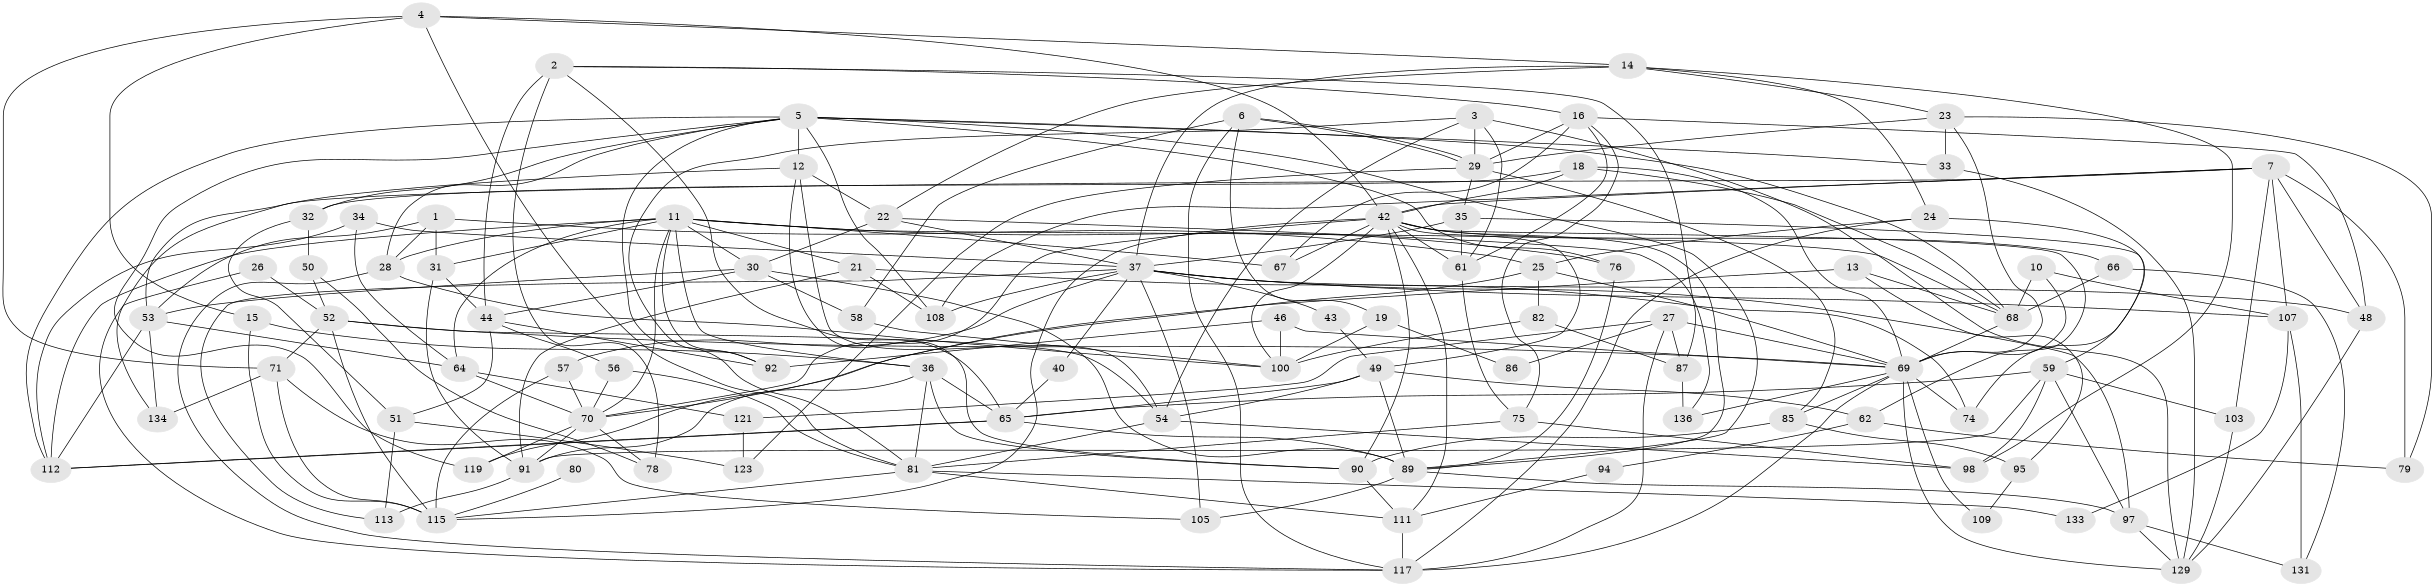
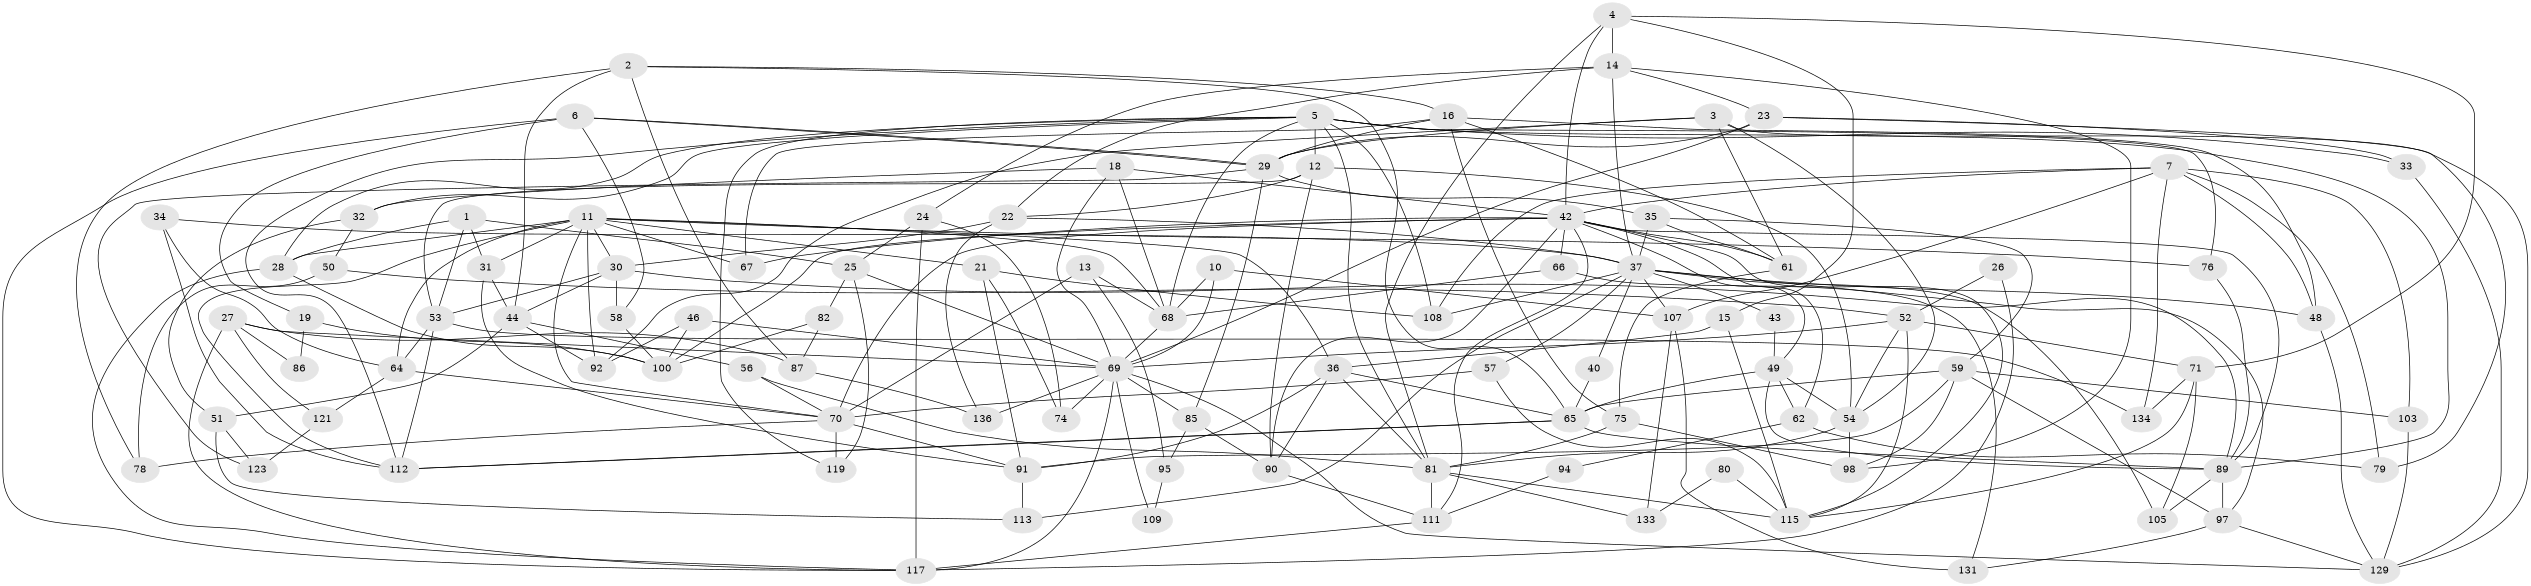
edge "80" -- "133": added
